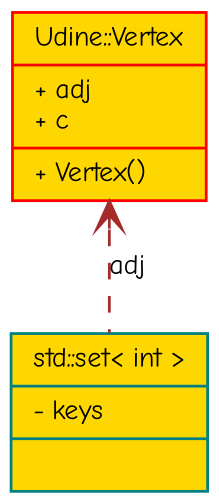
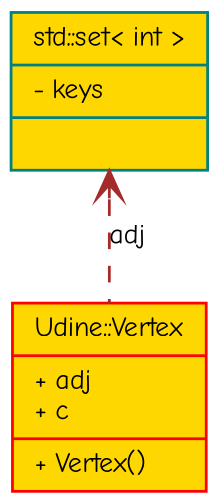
edge "std::set< int >" -> "Udine::Vertex": reversed
